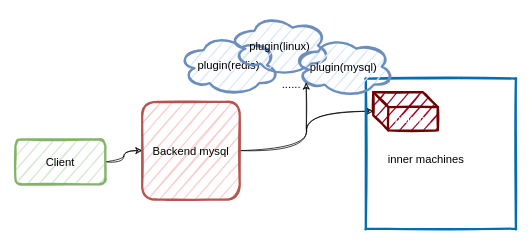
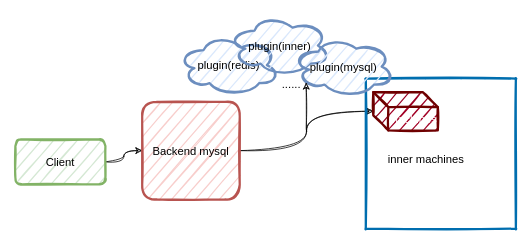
node "plugin(linux)": label "plugin(linux)" -> "plugin(inner)"
node "plugins": label "plugins" -> "machines"
